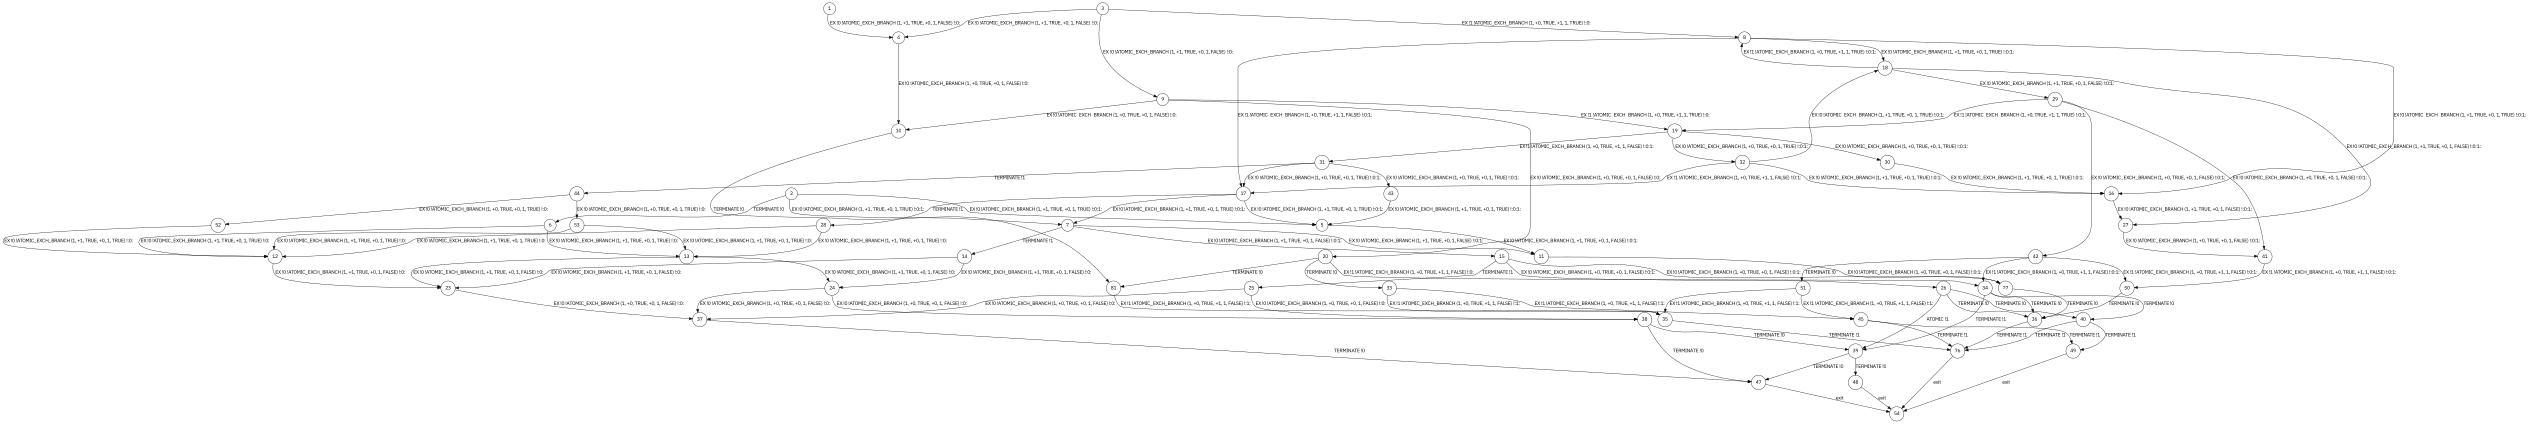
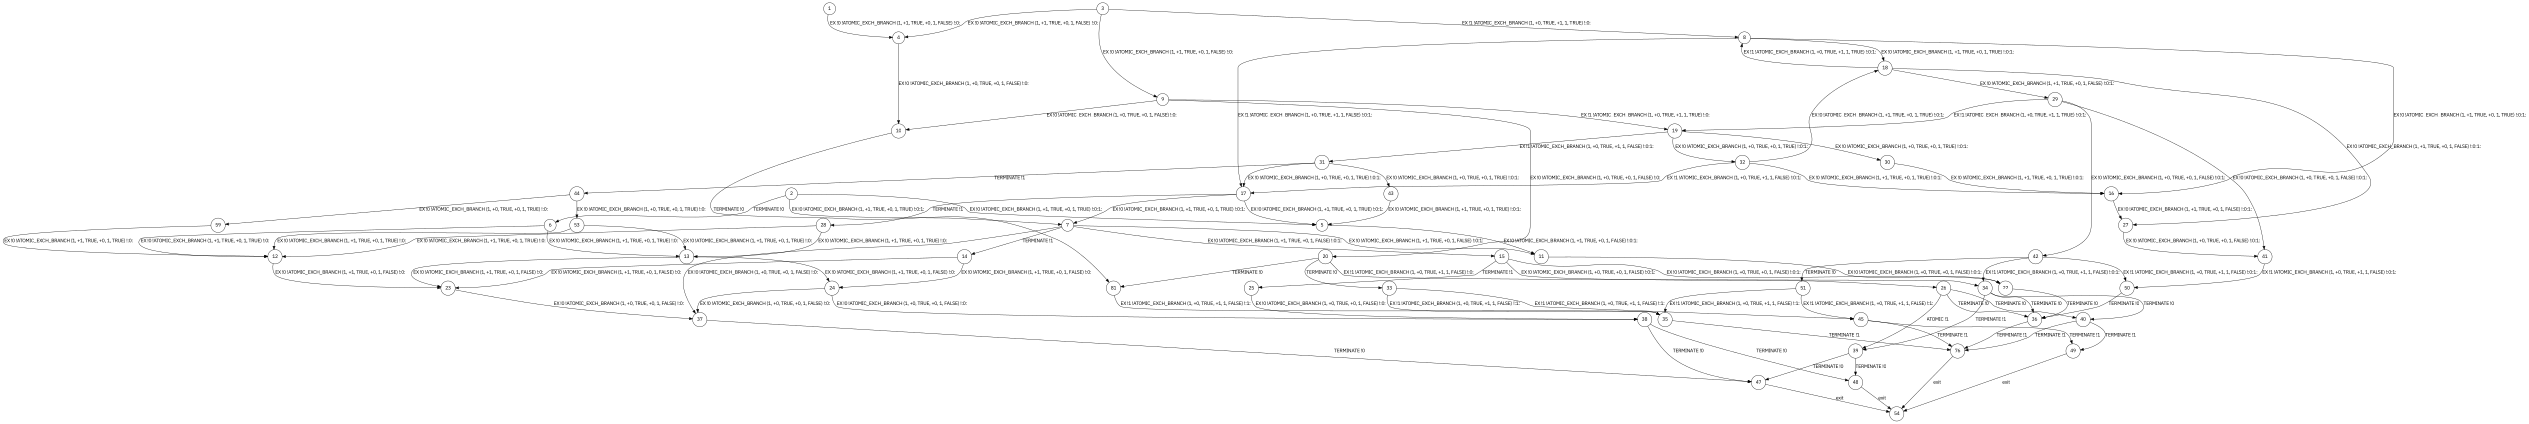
node "52": label "52" -> "59"
edge "25" -> "37": now "7" -> "37"
edge "38" -> "39": now "38" -> "48"
